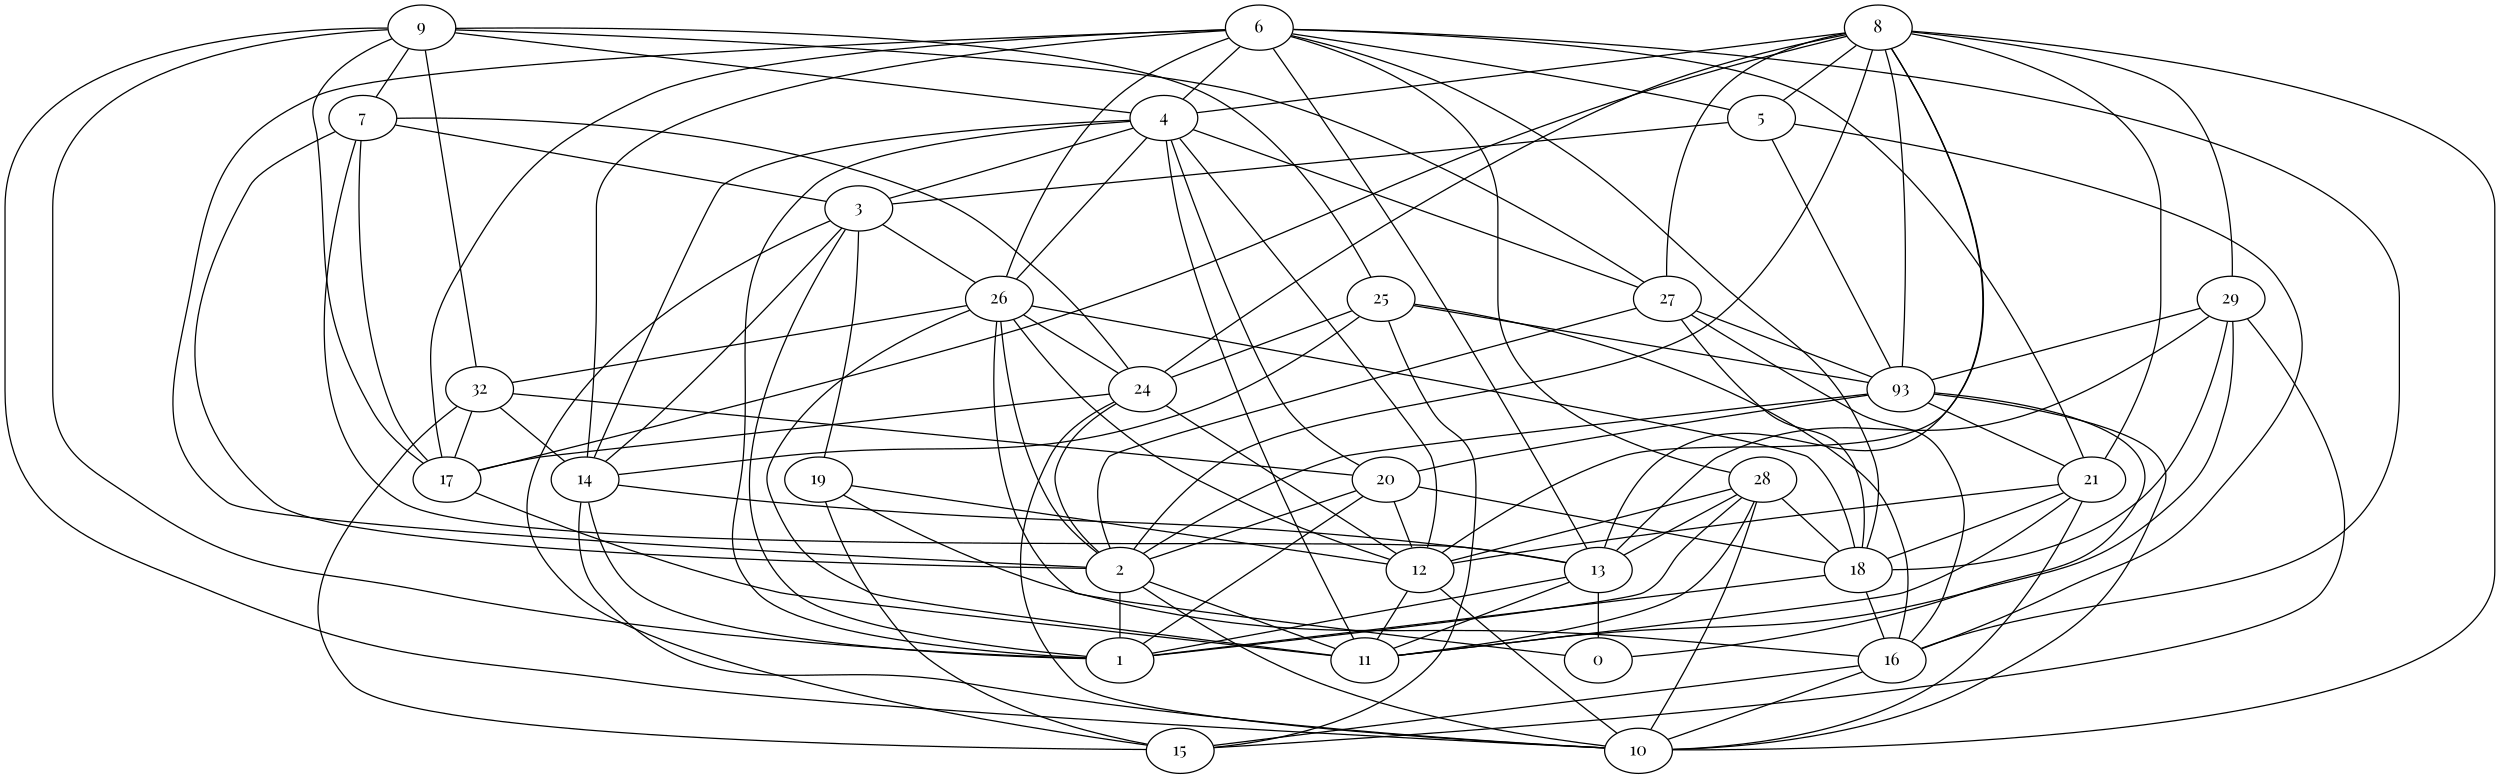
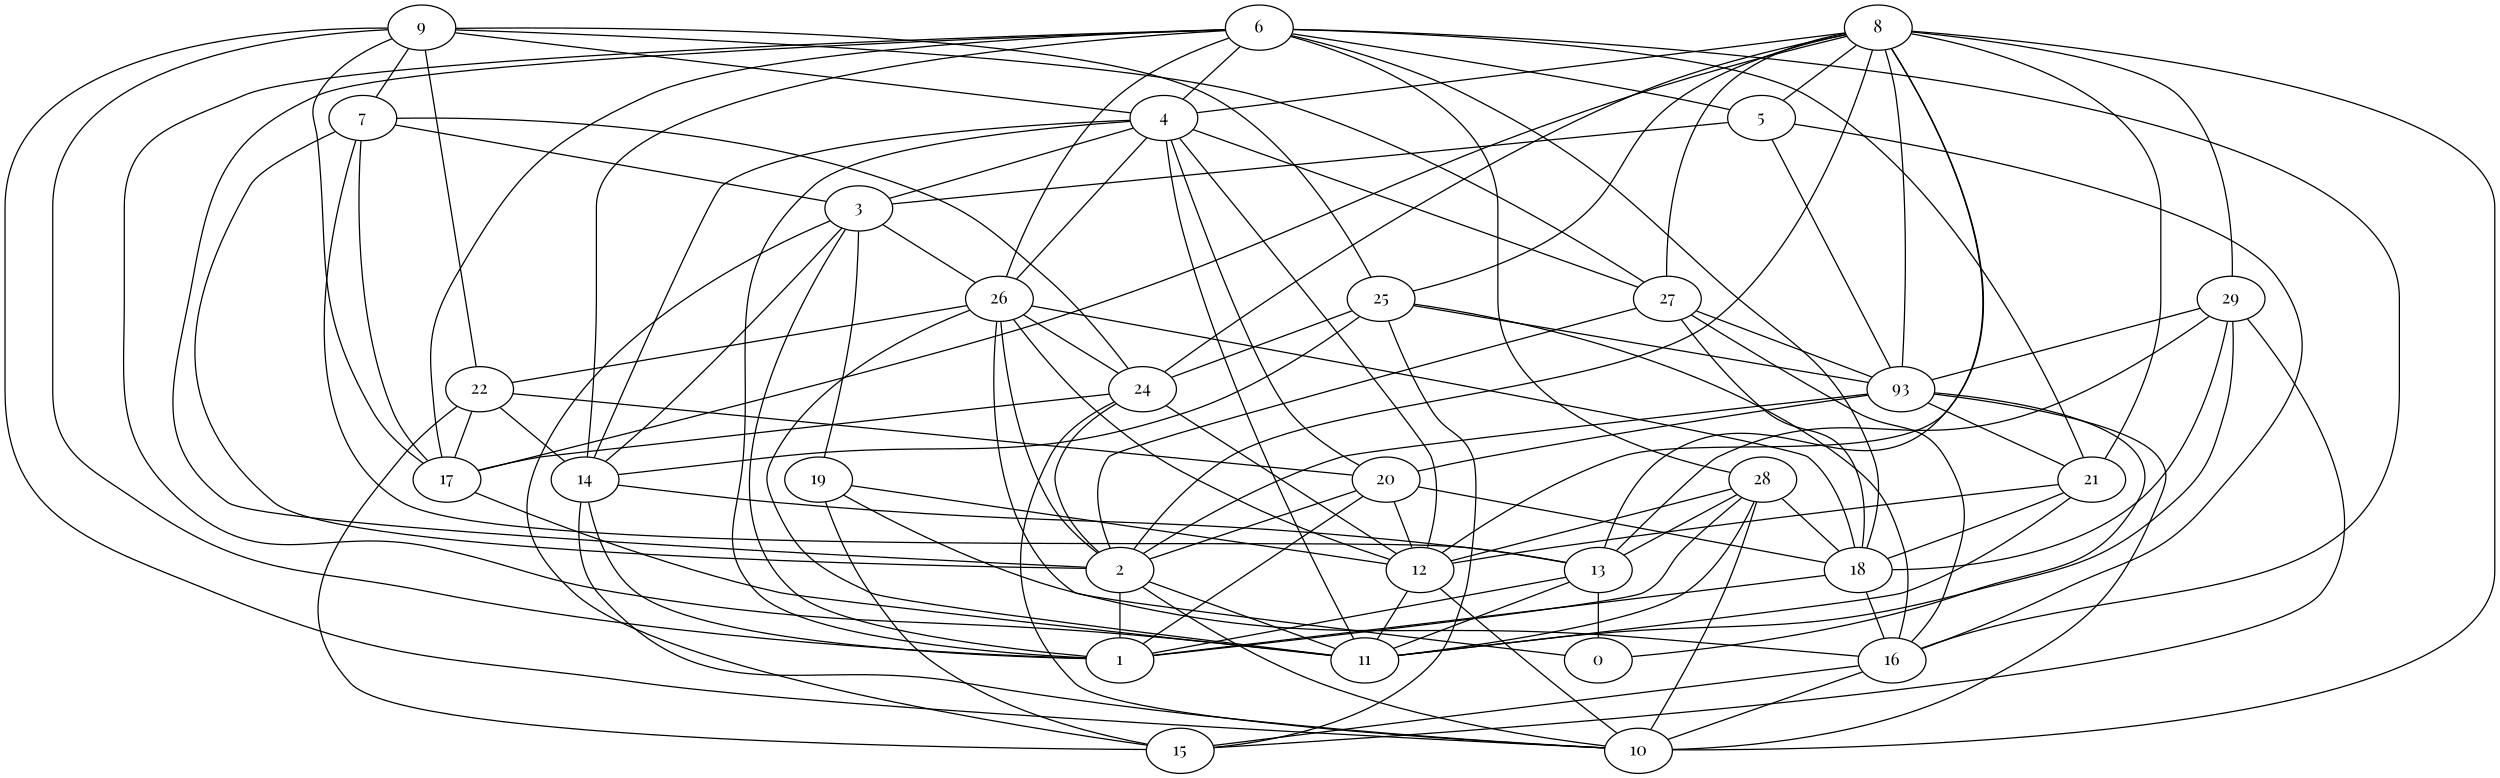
edge "8" -- "25": added
edge "6" -- "13": now "6" -- "11"
node "32": label "32" -> "22"
edge "21" -- "10": removed
